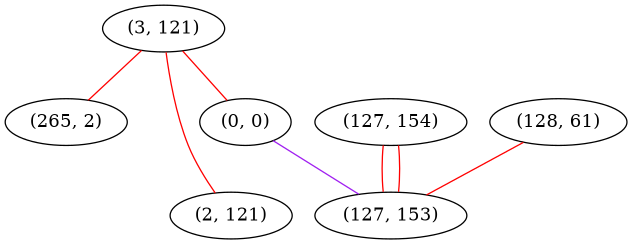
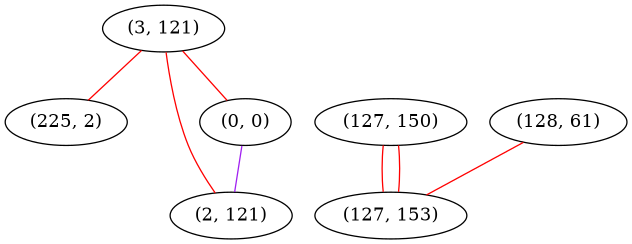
node "(265, 2)": label "(265, 2)" -> "(225, 2)"
node "(127, 154)": label "(127, 154)" -> "(127, 150)"
edge "(0, 0)" -- "(127, 153)": now "(0, 0)" -- "(2, 121)"
